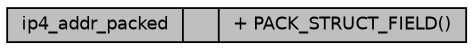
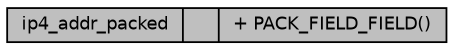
node "ip4_addr_packed": text "+ PACK_STRUCT_FIELD()" -> "+ PACK_FIELD_FIELD()"
